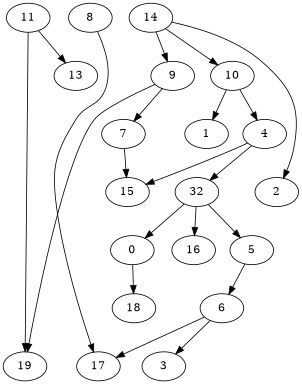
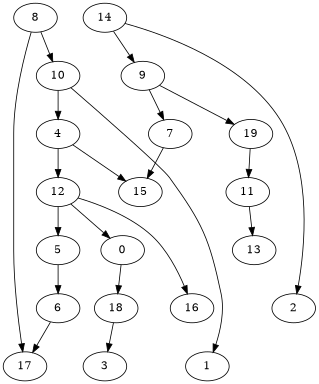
edge "14" -> "10": now "8" -> "10"
edge "11" -> "19": reversed
node "32": label "32" -> "12"
edge "6" -> "3": now "18" -> "3"
